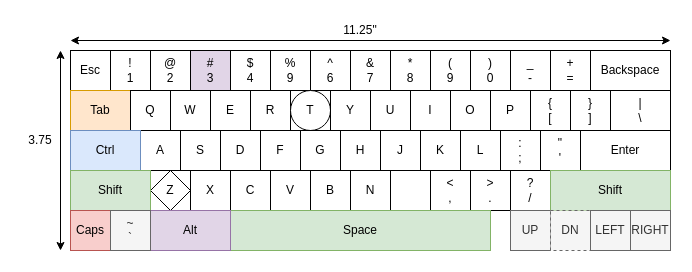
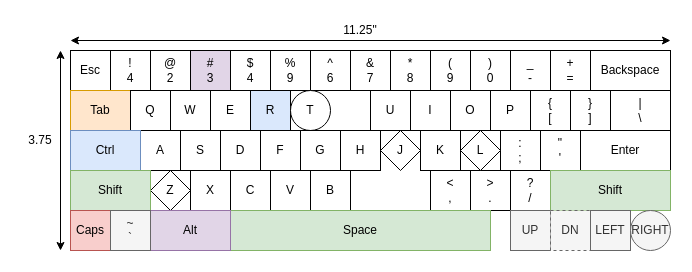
node "! 1": label "! 1" -> "! 4"
node "R": fillcolor #ffffff -> #dae8fc
node "Y": removed
node "J": shape rectangle -> diamond
node "L": shape rectangle -> diamond
node "N": removed
node "RIGHT": shape rectangle -> ellipse
